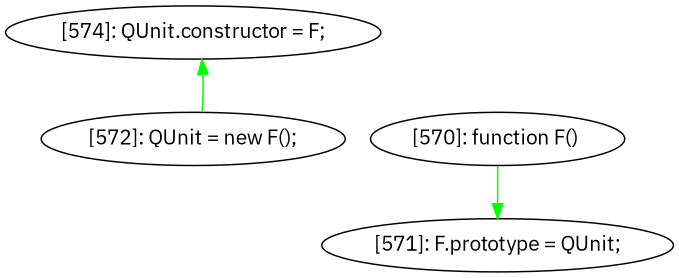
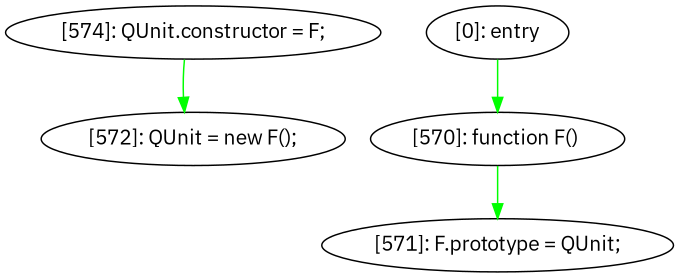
node "[0]: entry": added
edge "[572]: QUnit = new F();" -> "[574]: QUnit.constructor = F;": reversed
